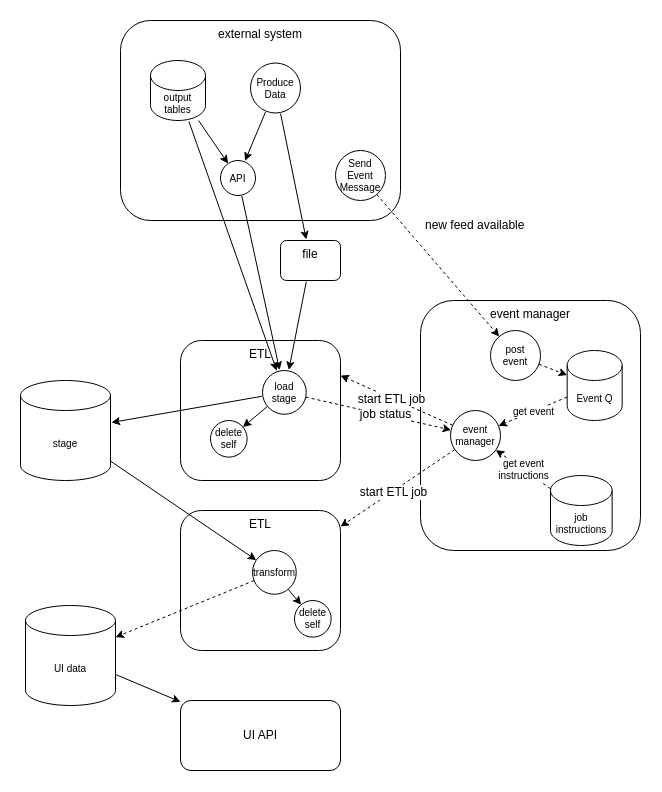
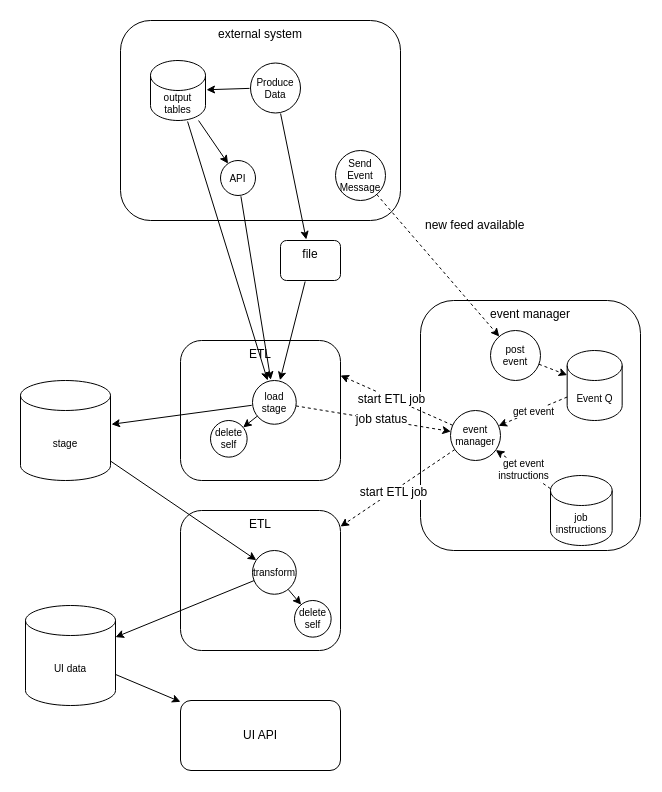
edge "Produce Data" -> "API": now "Produce Data" -> "output tables"
node "load stage": moved (284, 392) -> (274, 402)
edge "transform" -> "UI data": style dashed -> solid
